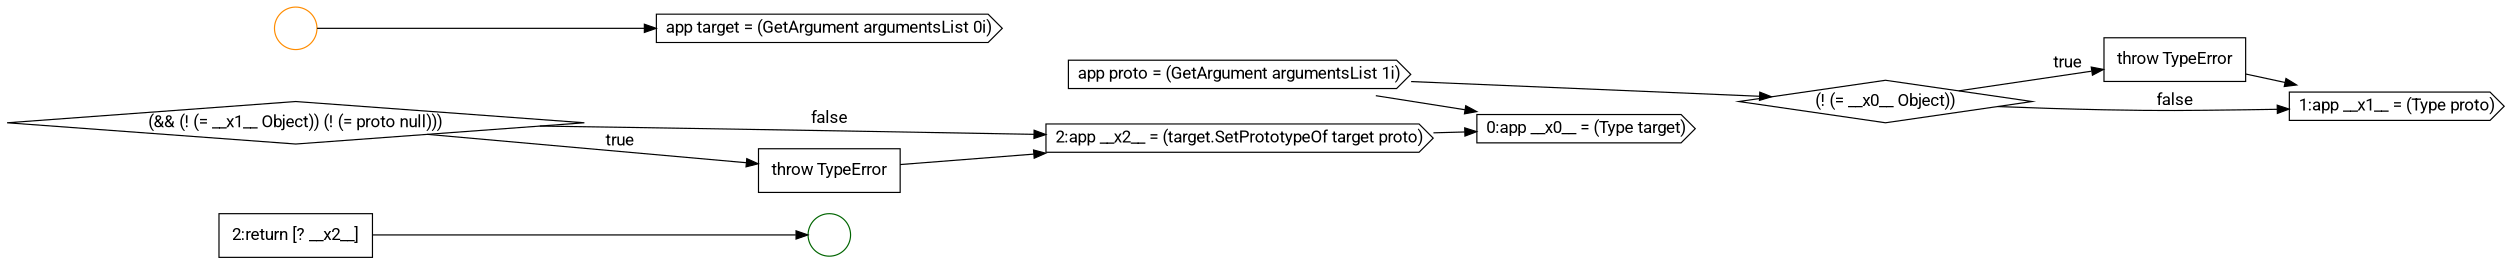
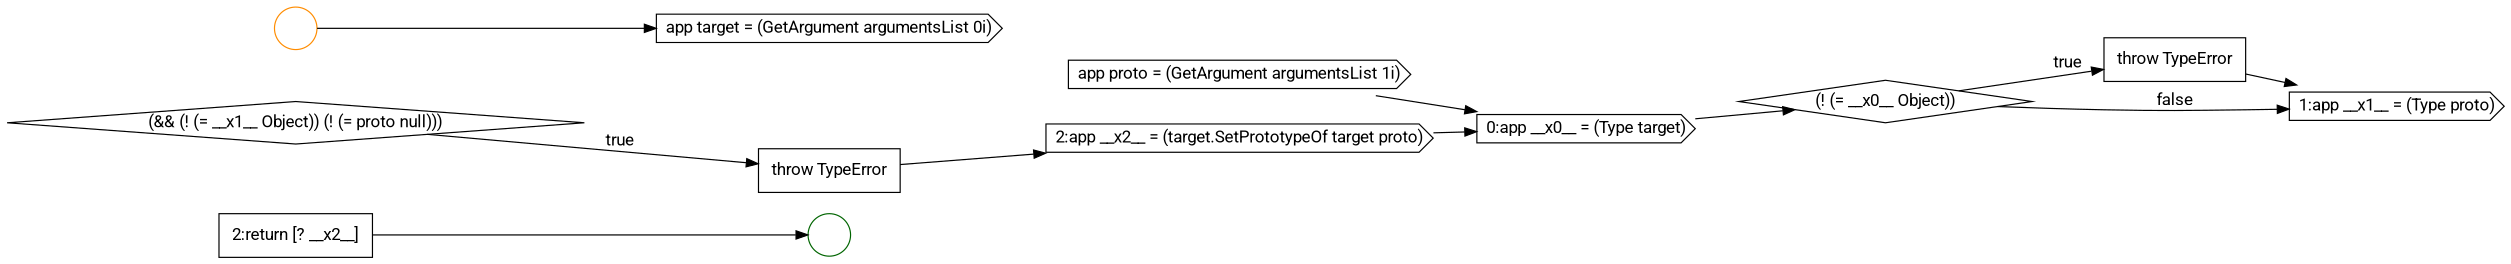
edge "app proto = (GetArgument argumentsList 1i)" -> "(! (= __x0__ Object))": now "0:app __x0__ = (Type target)" -> "(! (= __x0__ Object))"
edge "(&& (! (= __x1__ Object)) (! (= proto null)))" -> "2:app __x2__ = (target.SetPrototypeOf target proto)": removed, label "false"
